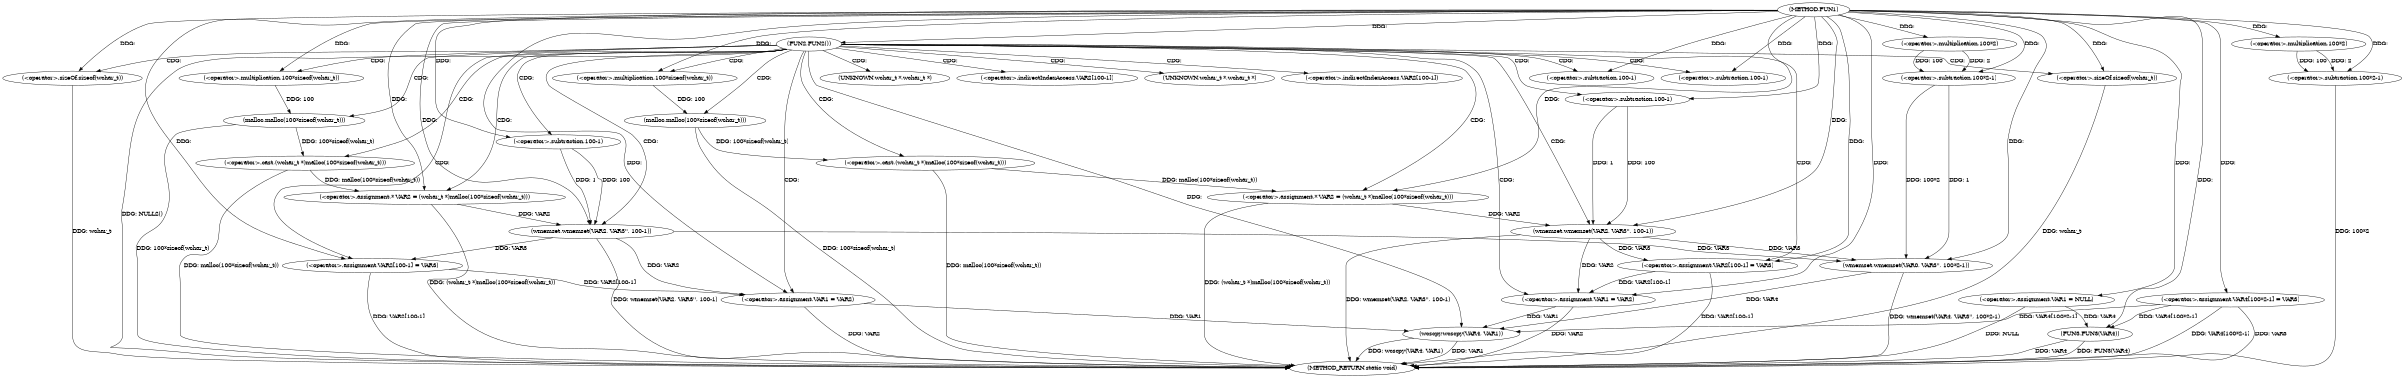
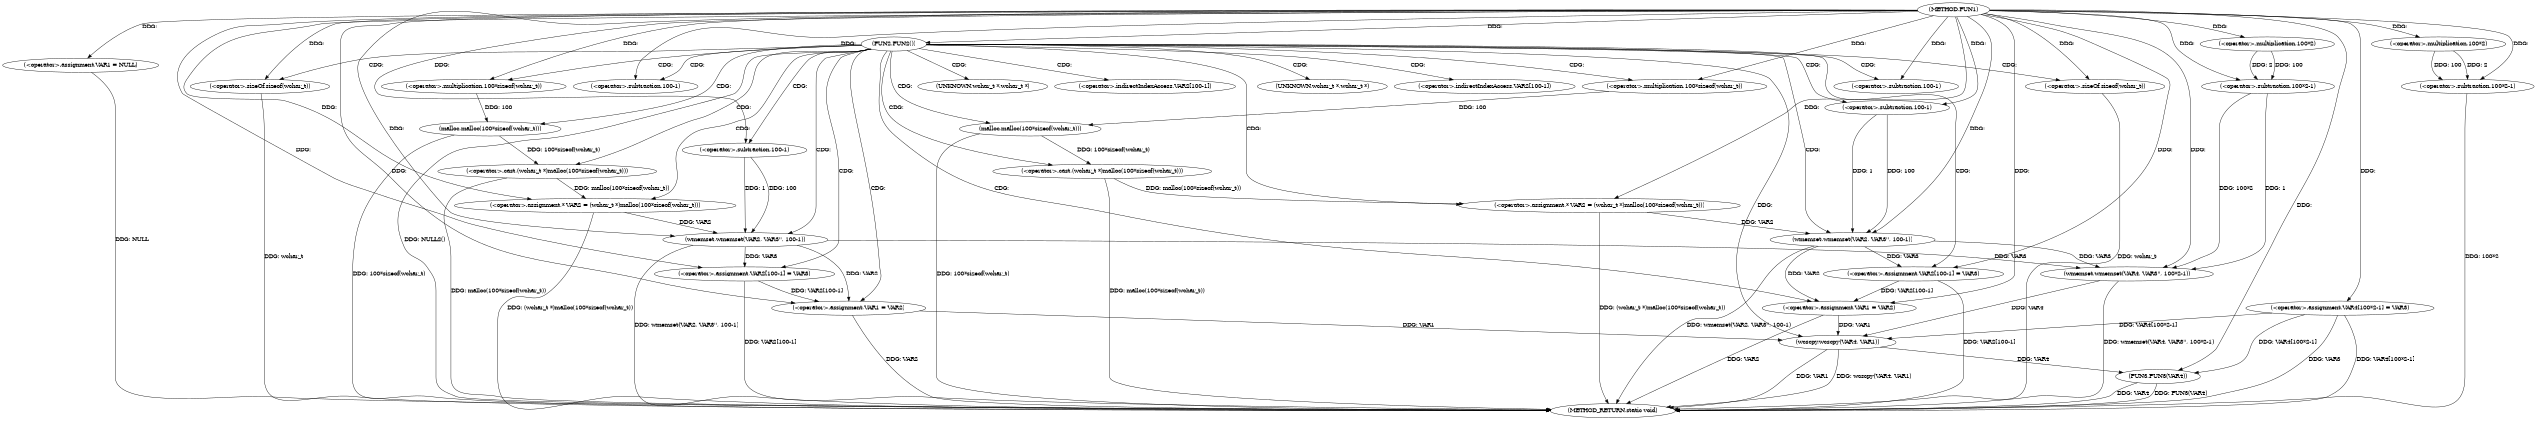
node "(wmemset,wmemset(VAR0, VAR3'', 100*2-1))": label "(wmemset,wmemset(VAR0, VAR3'', 100*2-1))" -> "(wmemset,wmemset(VAR4, VAR3'', 100*2-1))"
edge "(<operator>.assignment,VAR1 = NULL)" -> "(FUN3,FUN3(VAR4))": now "(wcscpy,wcscpy(VAR4, VAR1))" -> "(FUN3,FUN3(VAR4))"
